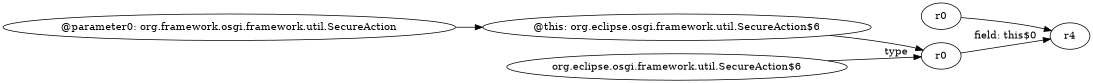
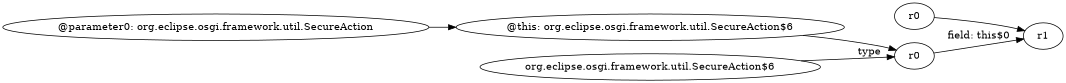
node "@parameter0: org.framework.osgi.framework.util.SecureAction": label "@parameter0: org.framework.osgi.framework.util.SecureAction" -> "@parameter0: org.eclipse.osgi.framework.util.SecureAction"
node "r4": label "r4" -> "r1"
